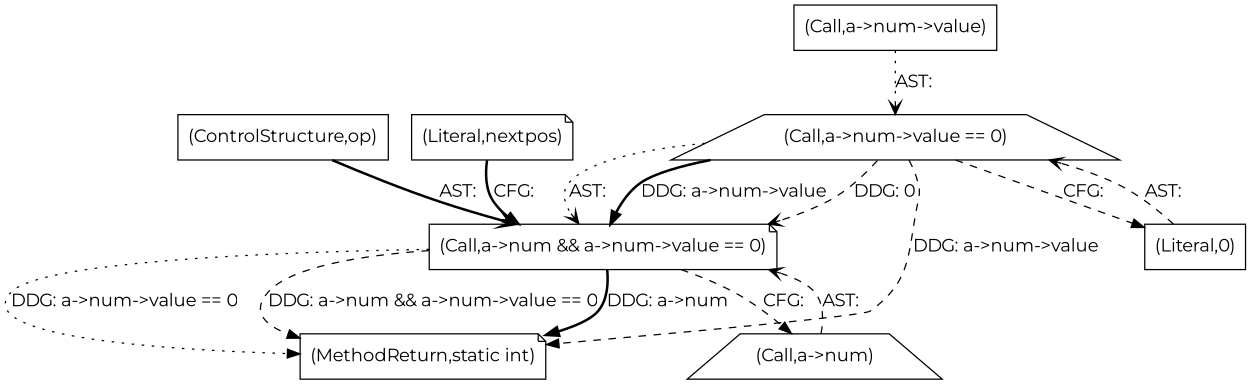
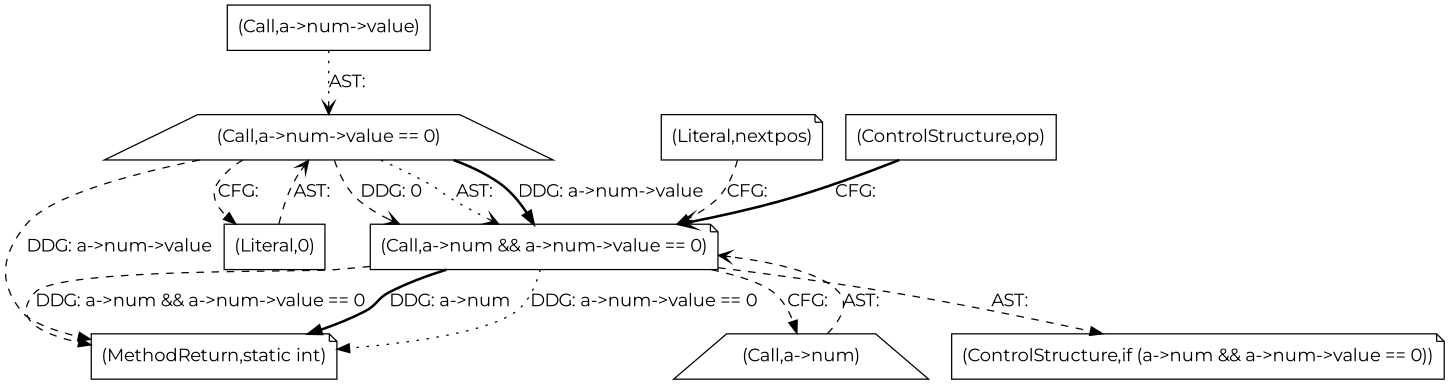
edge "(ControlStructure,op)" -> "(Call,a->num && a->num->value == 0)": label "AST: " -> "CFG: "
edge "(Literal,nextpos)" -> "(Call,a->num && a->num->value == 0)": style bold -> dashed
node "(ControlStructure,if (a->num && a->num->value == 0))": added
